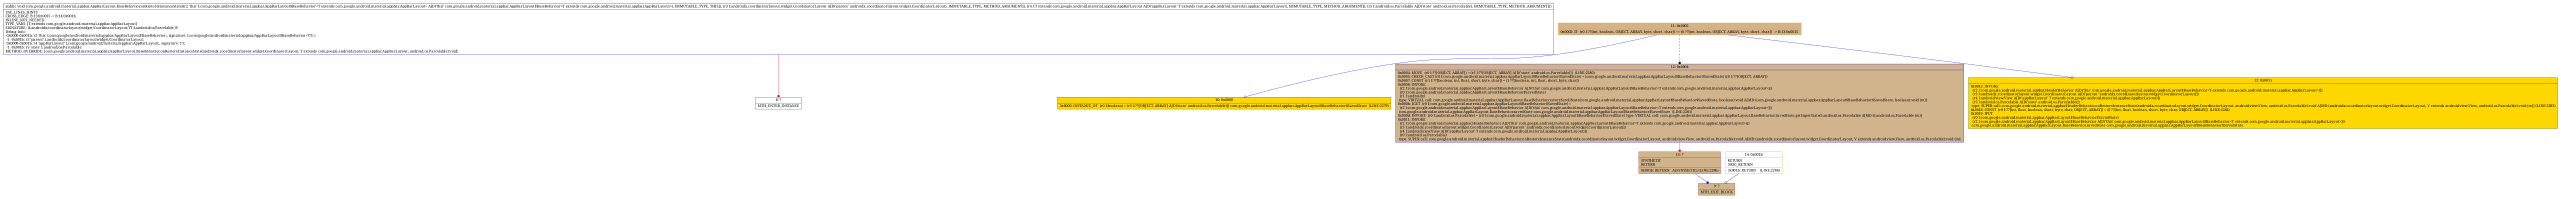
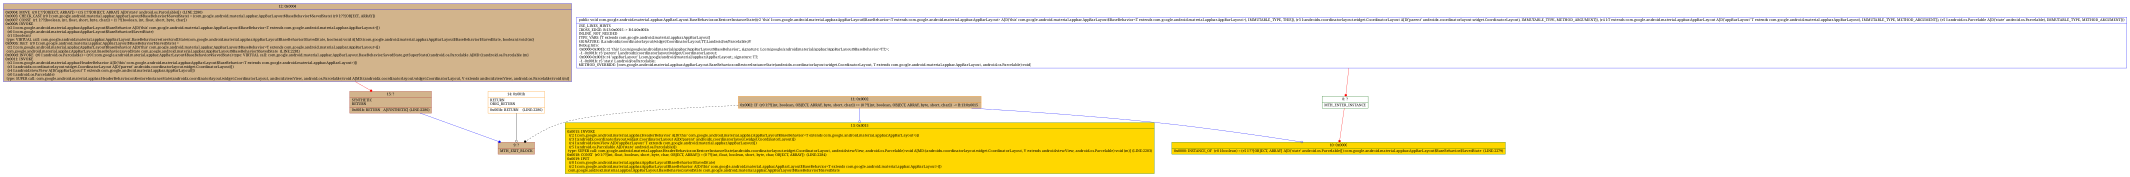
edge "11: 0x0002" -> "12: 0x0004": now "11: 0x0002" -> "9: ?"
node "12: 0x0004": text "(r1 I:androidx)" -> "(r1 I:boolean)"
edge "8: ?" -> "10: 0x0000": added
